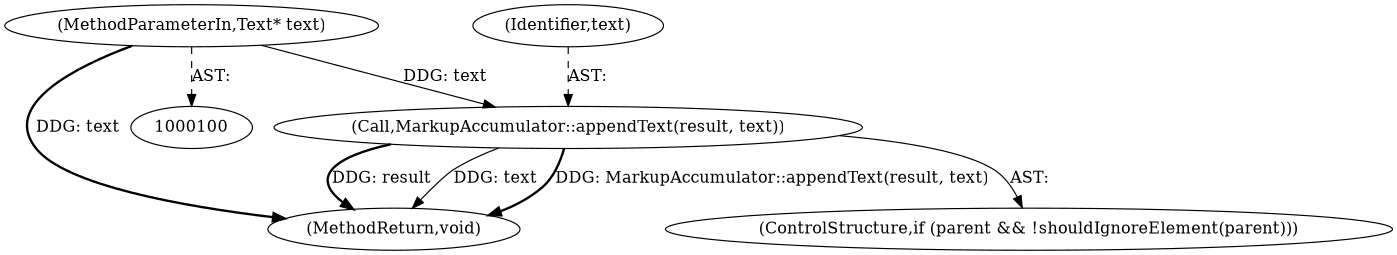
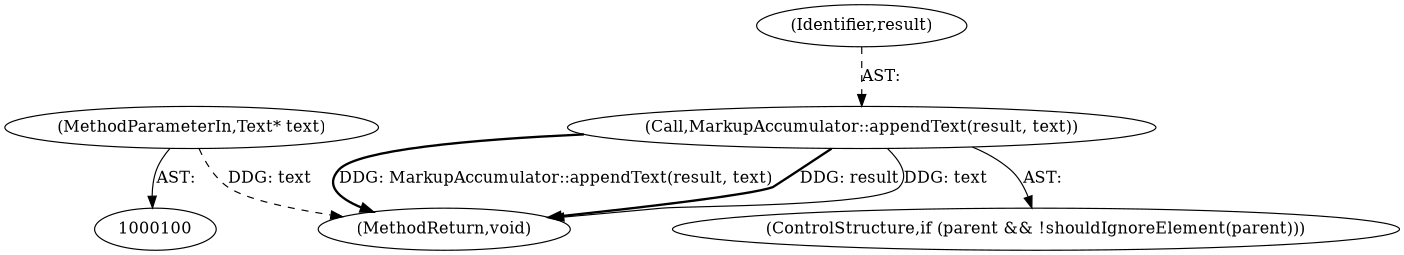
node "(Identifier,text)": label "(Identifier,text)" -> "(Identifier,result)"
edge "(MethodParameterIn,Text* text)" -> "1000100": style dashed -> solid
edge "(MethodParameterIn,Text* text)" -> "(Call,MarkupAccumulator::appendText(result, text))": removed, label "DDG: text"
edge "(MethodParameterIn,Text* text)" -> "(MethodReturn,void)": style bold -> dashed
